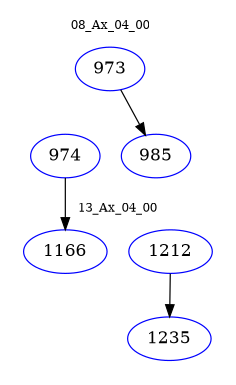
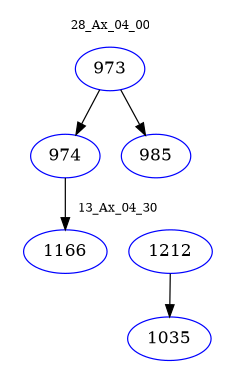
cluster "08_Ax_04_00": label "08_Ax_04_00" -> "28_Ax_04_00"
edge "973" -> "974": added
cluster "13_Ax_04_00": label "13_Ax_04_00" -> "13_Ax_04_30"
node "1235": label "1235" -> "1035"
